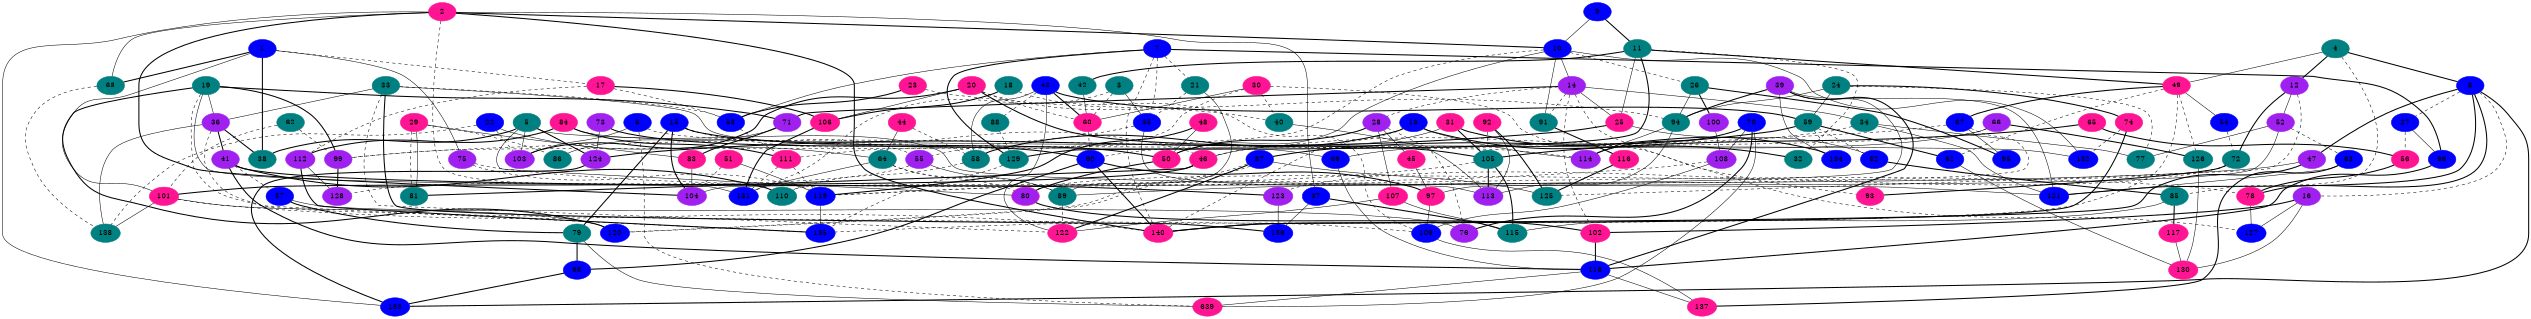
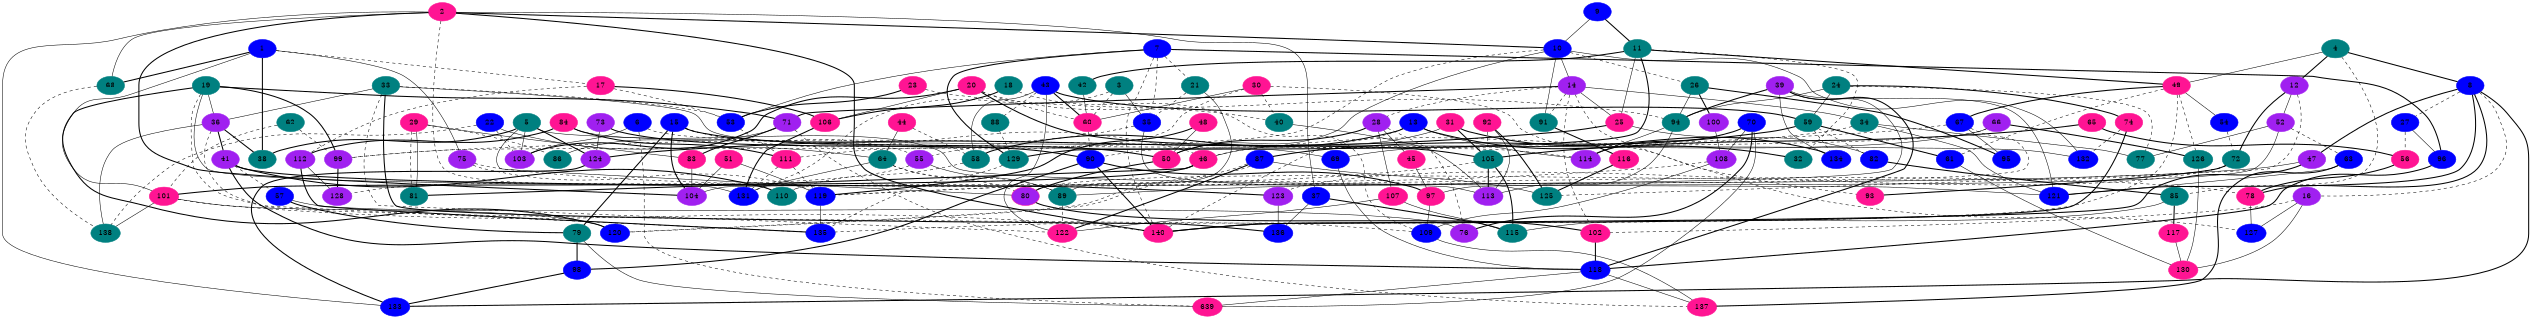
edge "51" -- "104": style dashed -> solid
edge "16" -- "102": style bold -> dashed
edge "71" -- "137": added
